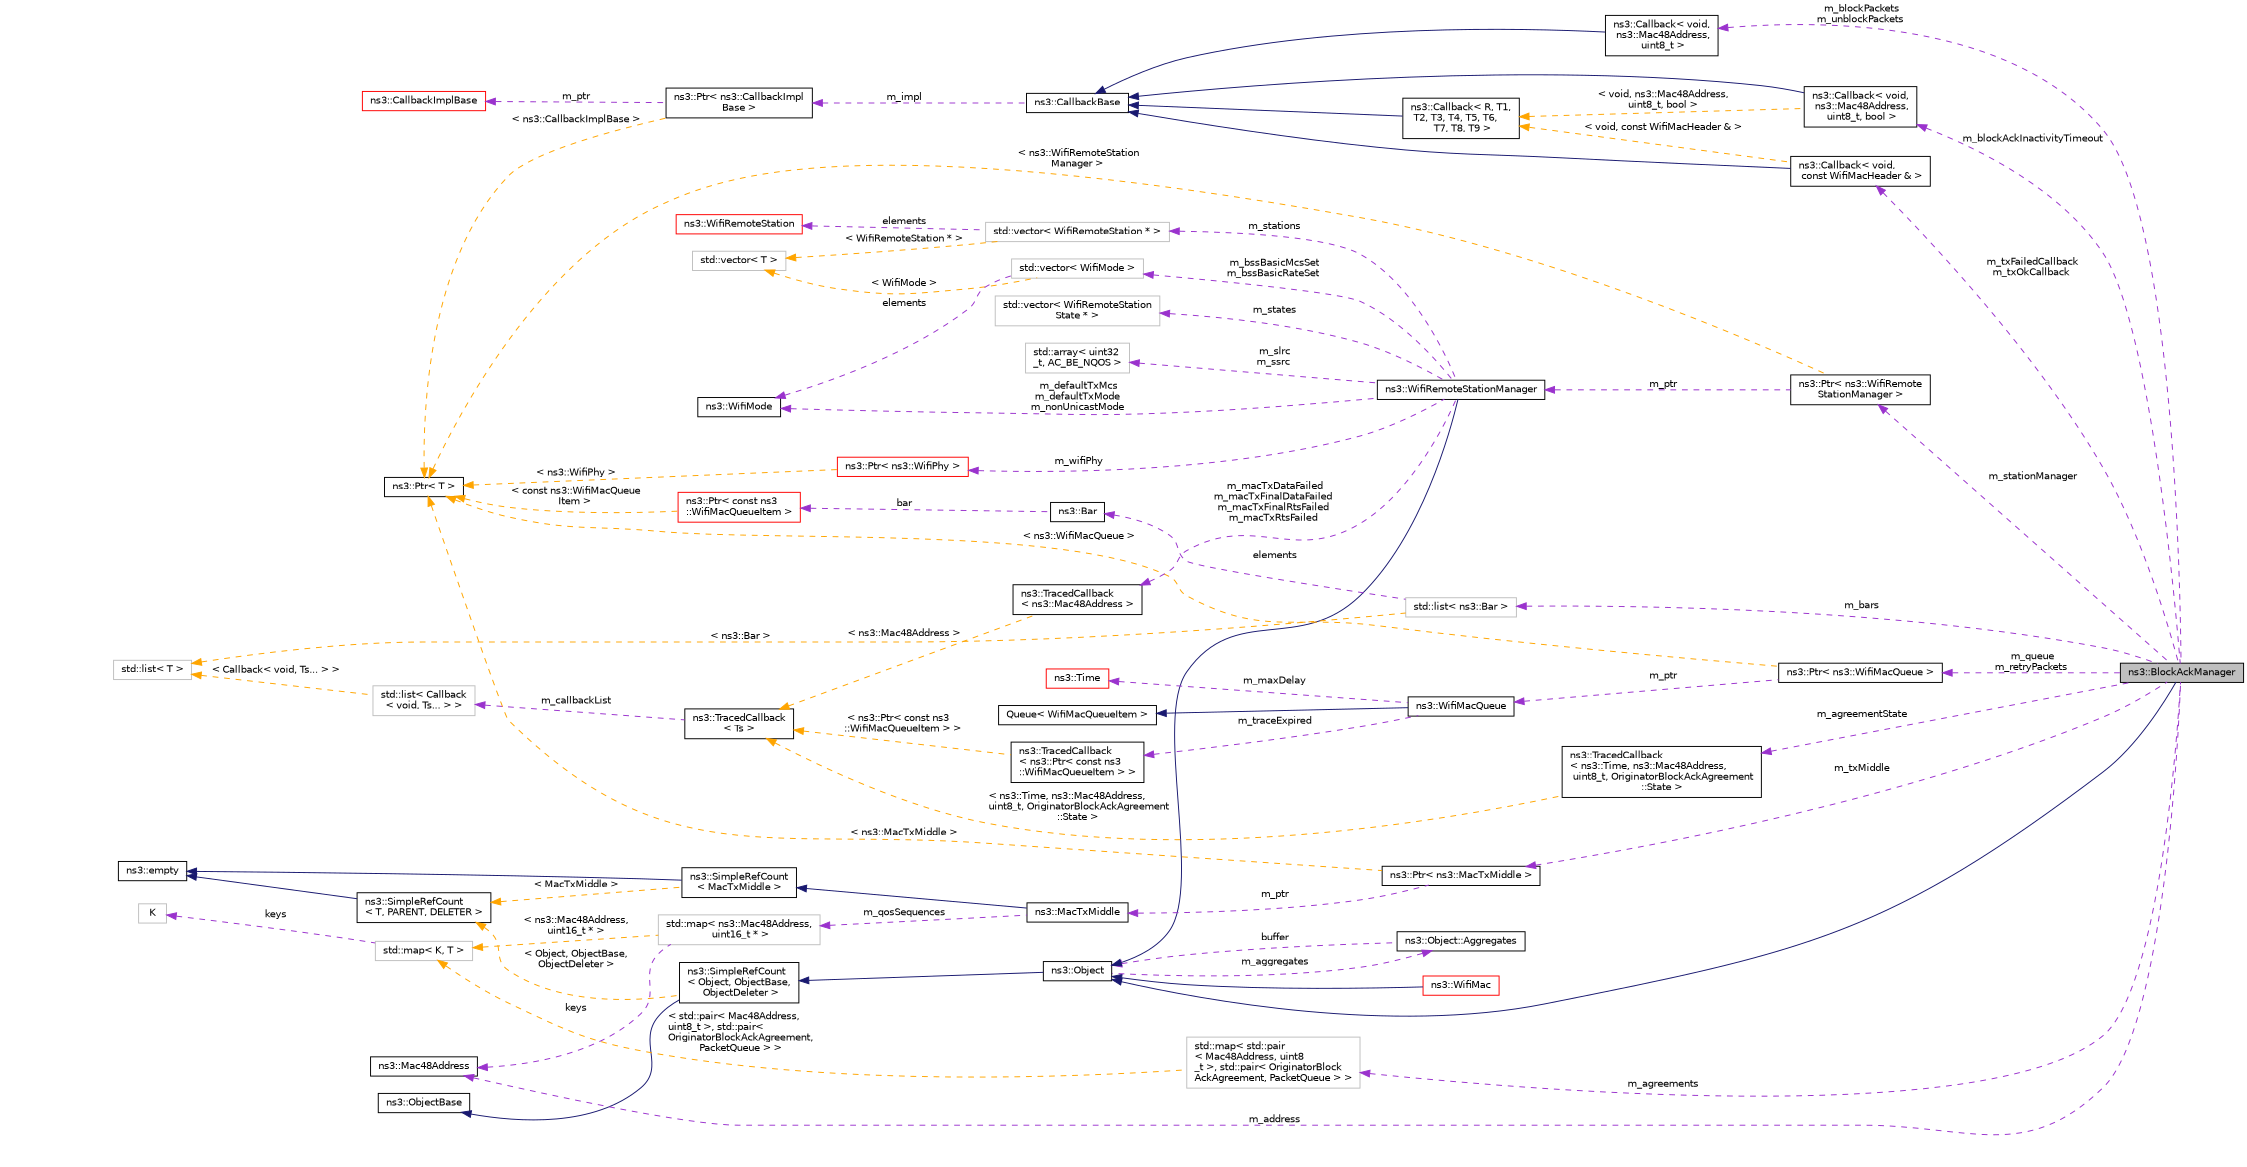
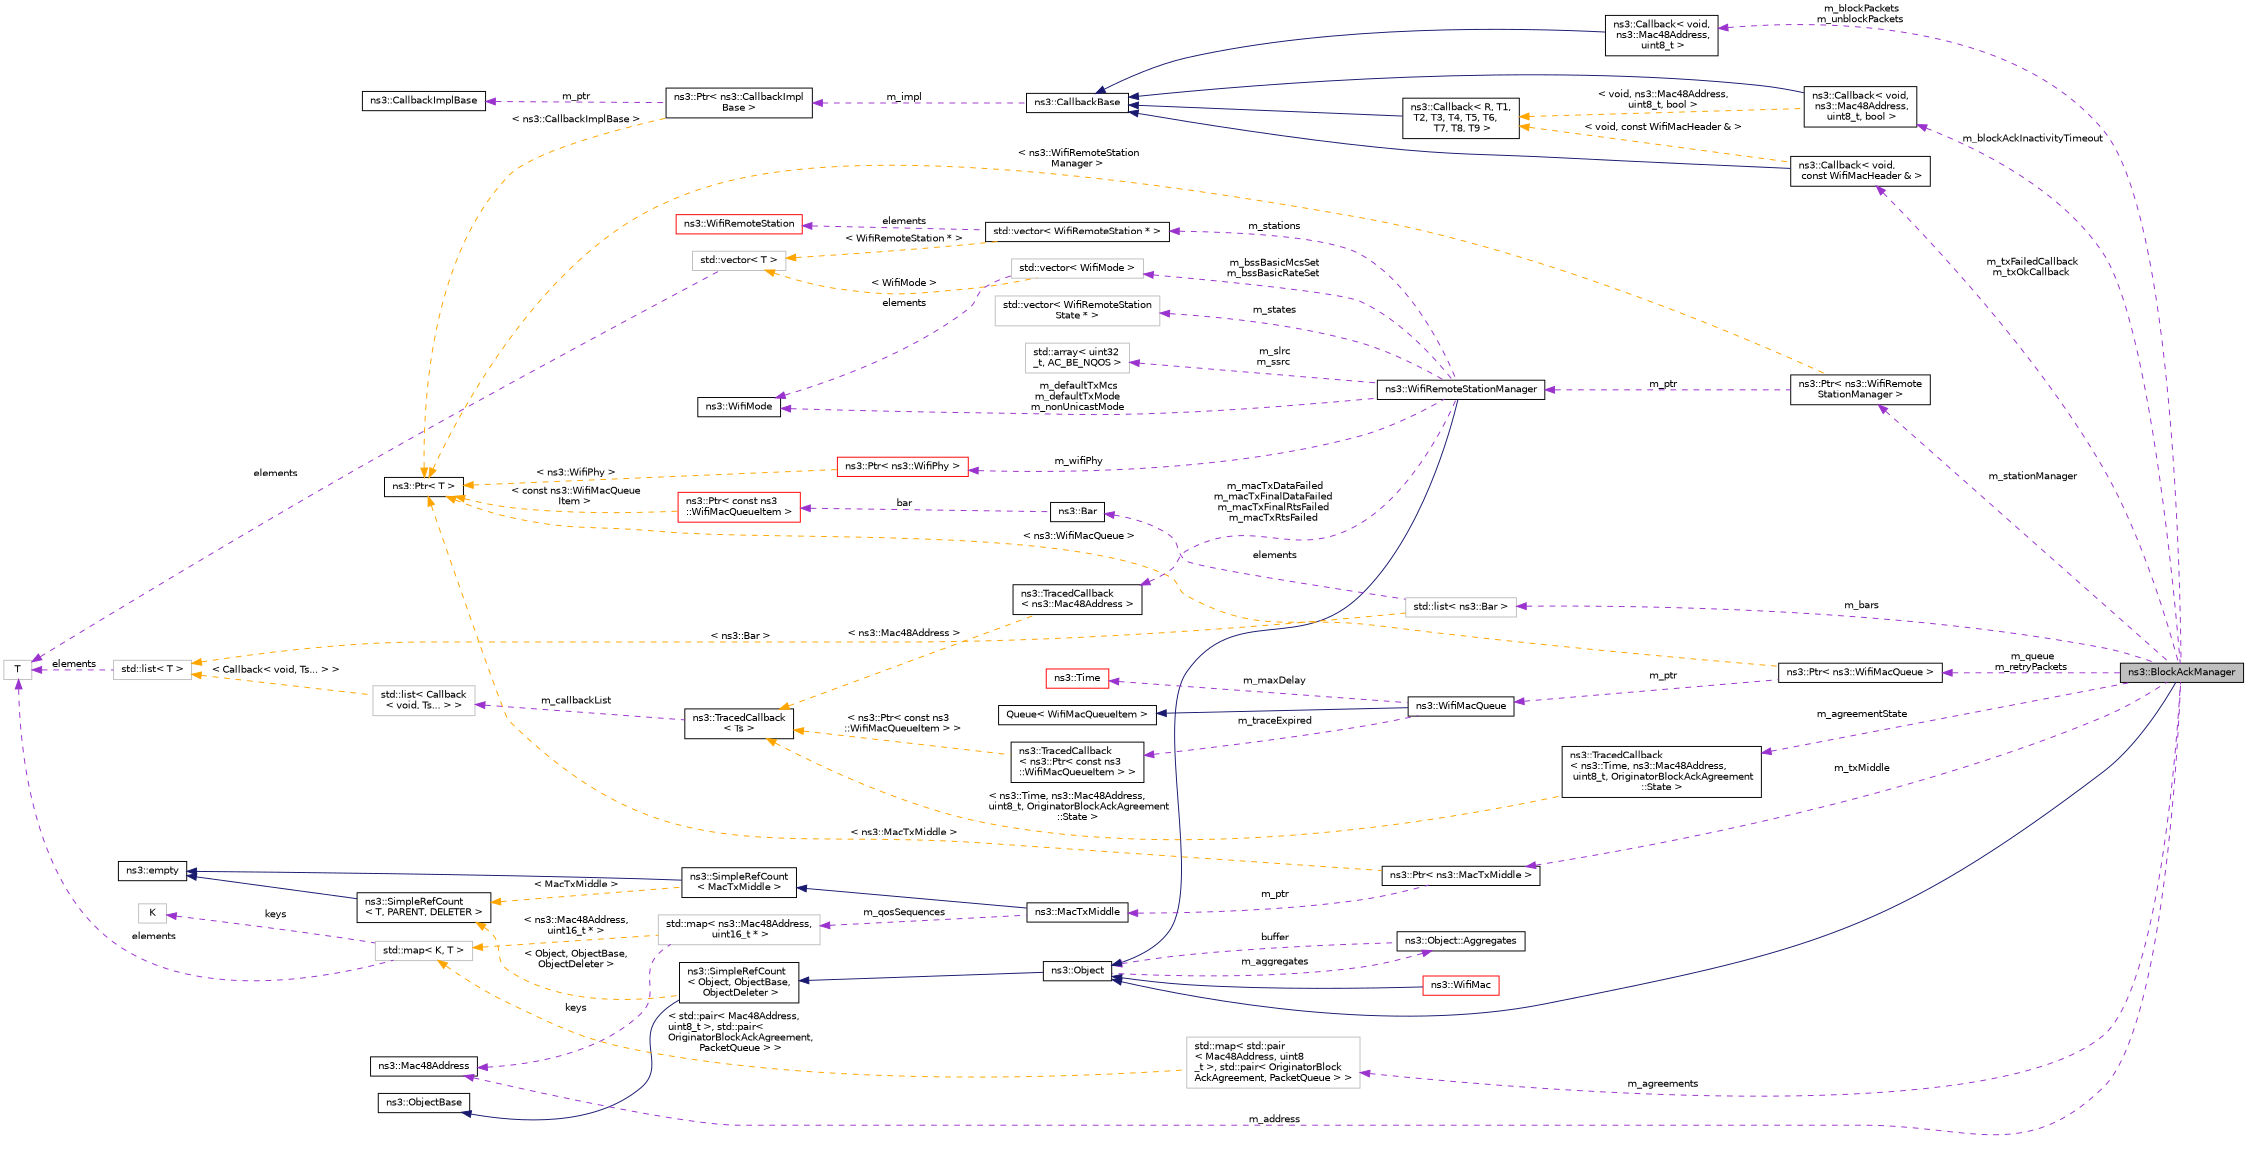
node "ns3::CallbackImplBase": color red -> black
node "std::vector< WifiRemoteStation * >": color grey75 -> black
node "T": added
